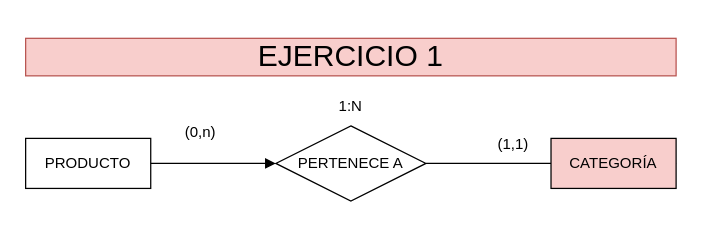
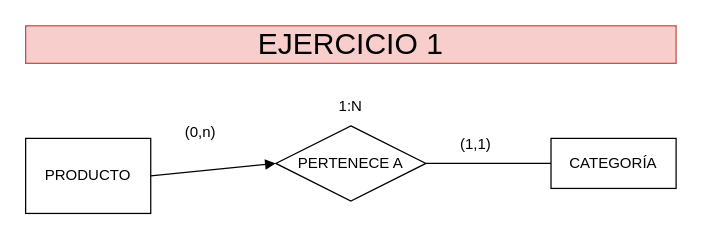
node "EJERCICIO 1": moved (351, 57) -> (351, 44)
node "(1,1)": moved (513, 144) -> (476, 144)
node "PRODUCTO": size 125x50 -> 125x75
node "CATEGORÍA": fillcolor #f8cecc -> #ffffff
